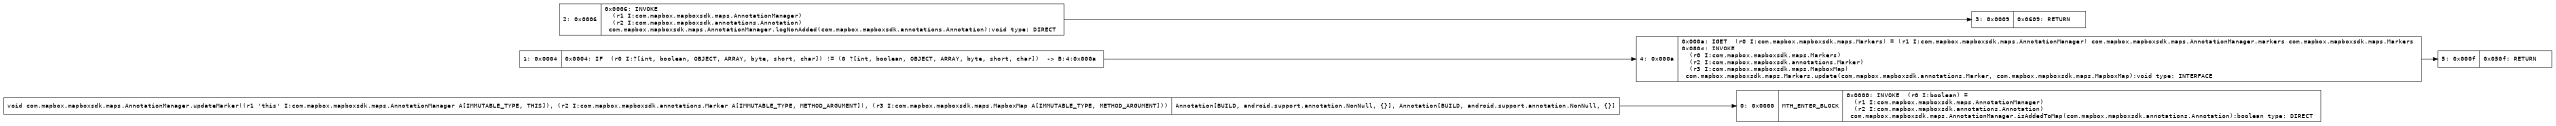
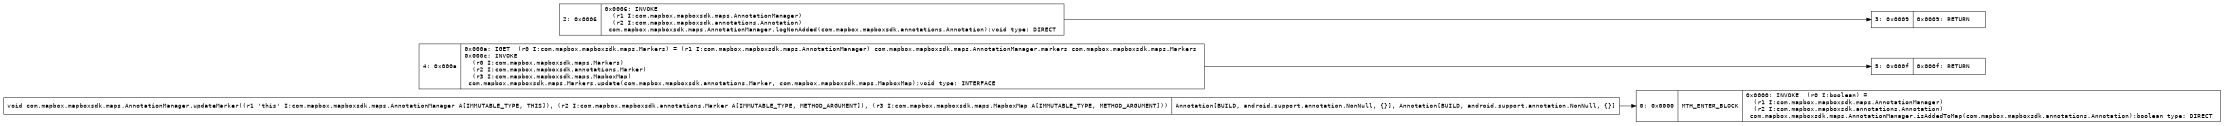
node "3: 0x0009": text "0x0609: RETURN" -> "0x0009: RETURN"
node "4: 0x000a": text "0x080c: INVOKE" -> "0x000c: INVOKE"
node "1: 0x0004": removed
node "5: 0x000f": text "0x050f: RETURN" -> "0x000f: RETURN"
